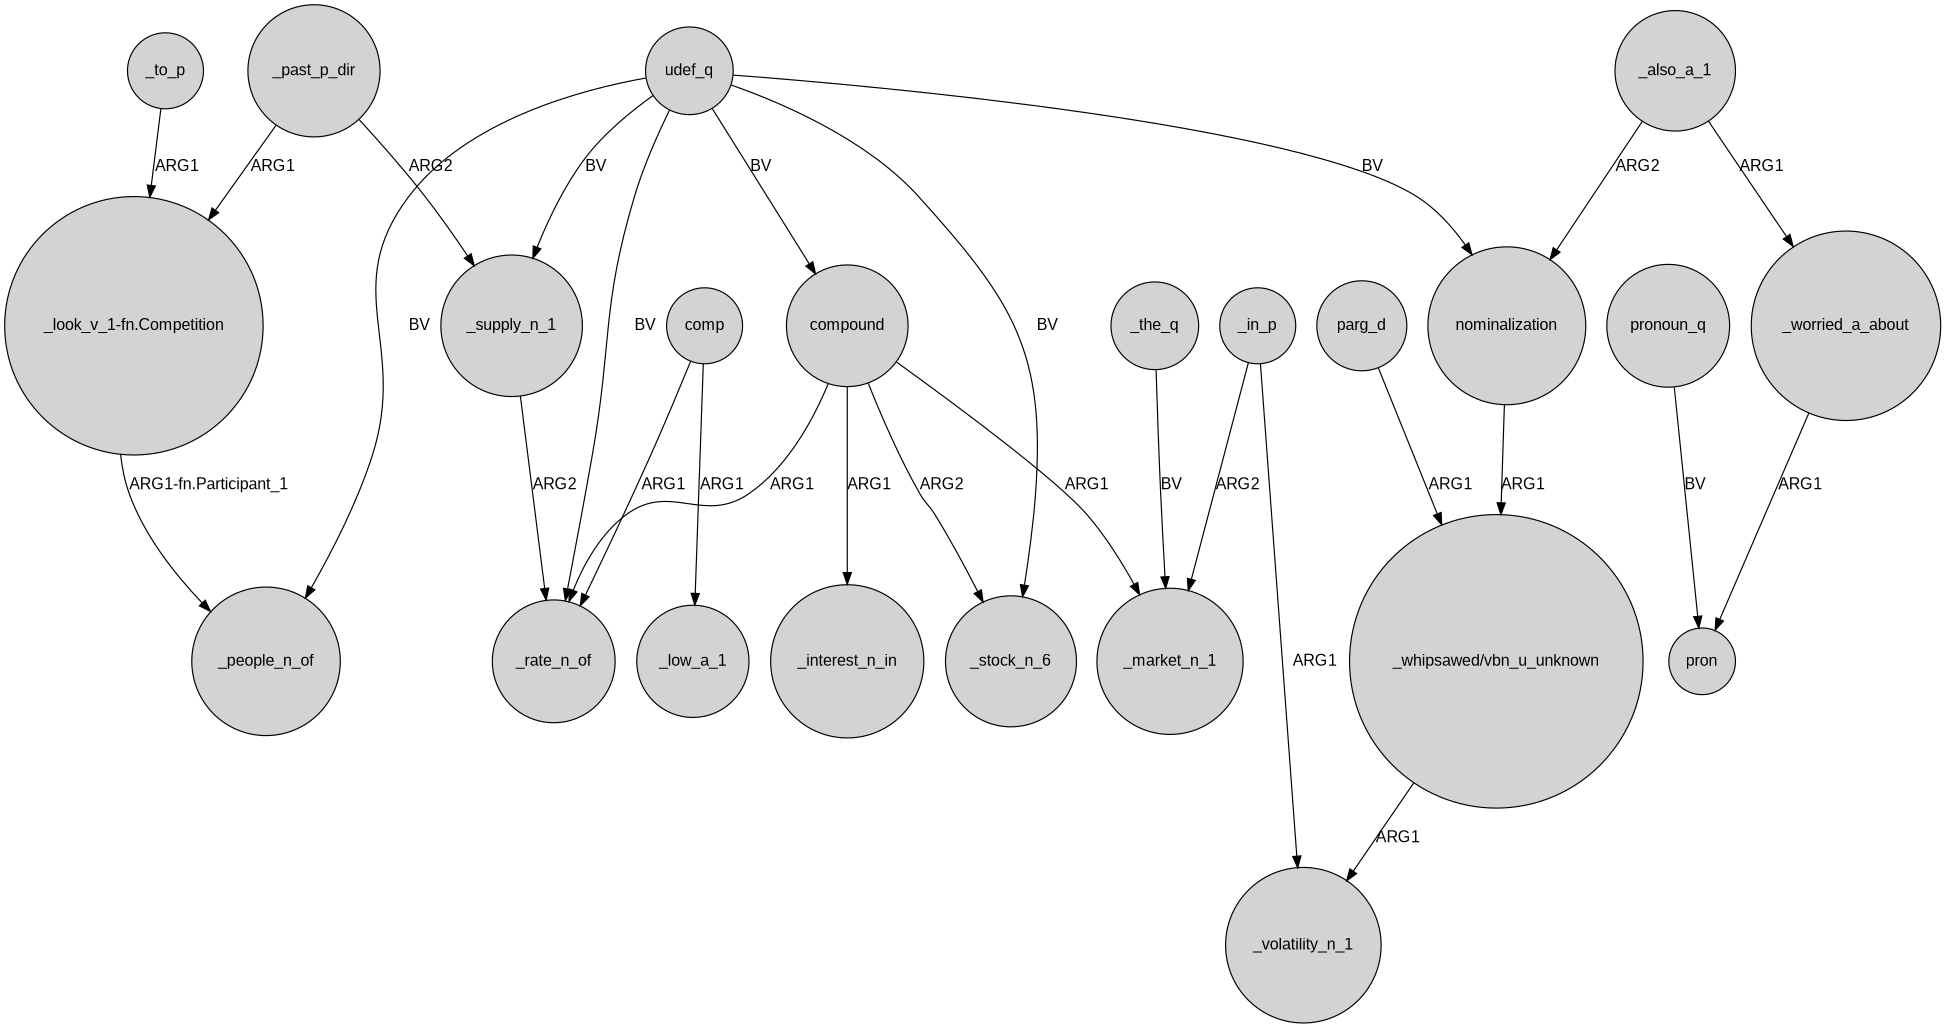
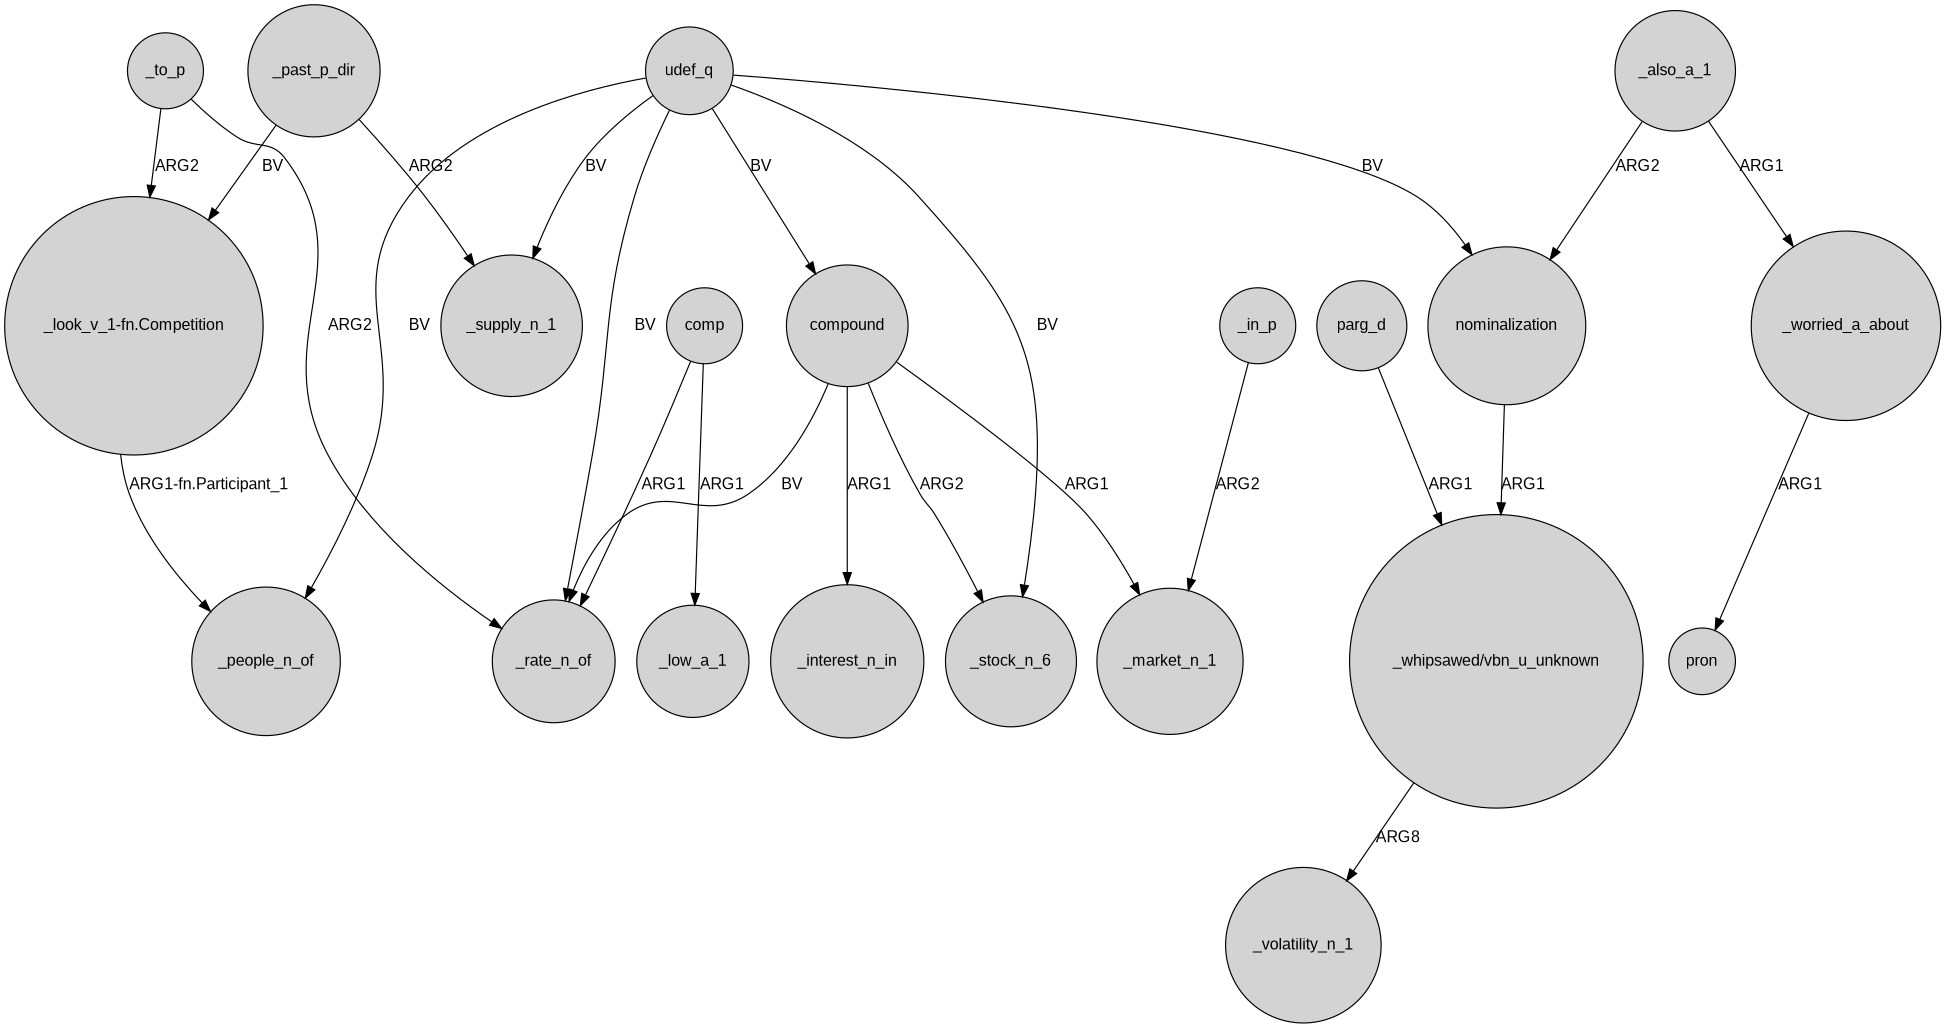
edge "_to_p" -> "_look_v_1-fn.Competition": label "ARG1" -> "ARG2"
edge "_past_p_dir" -> "_look_v_1-fn.Competition": label "ARG1" -> "BV"
node "_the_q": removed
node "pronoun_q": removed
edge "compound" -> "_rate_n_of": label "ARG1" -> "BV"
edge "_supply_n_1" -> "_rate_n_of": now "_to_p" -> "_rate_n_of"
edge "_in_p" -> "_volatility_n_1": removed, label "ARG1"
edge "_whipsawed/vbn_u_unknown" -> "_volatility_n_1": label "ARG1" -> "ARG8"
